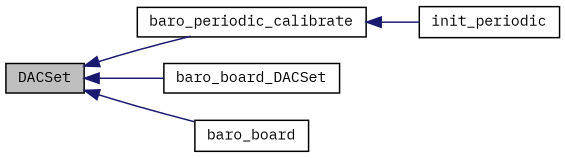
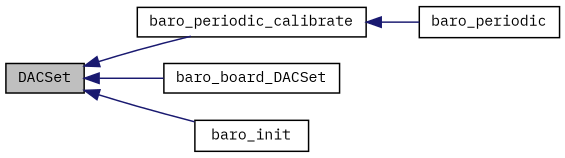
node "init_periodic": label "init_periodic" -> "baro_periodic"
node "baro_board": label "baro_board" -> "baro_init"
